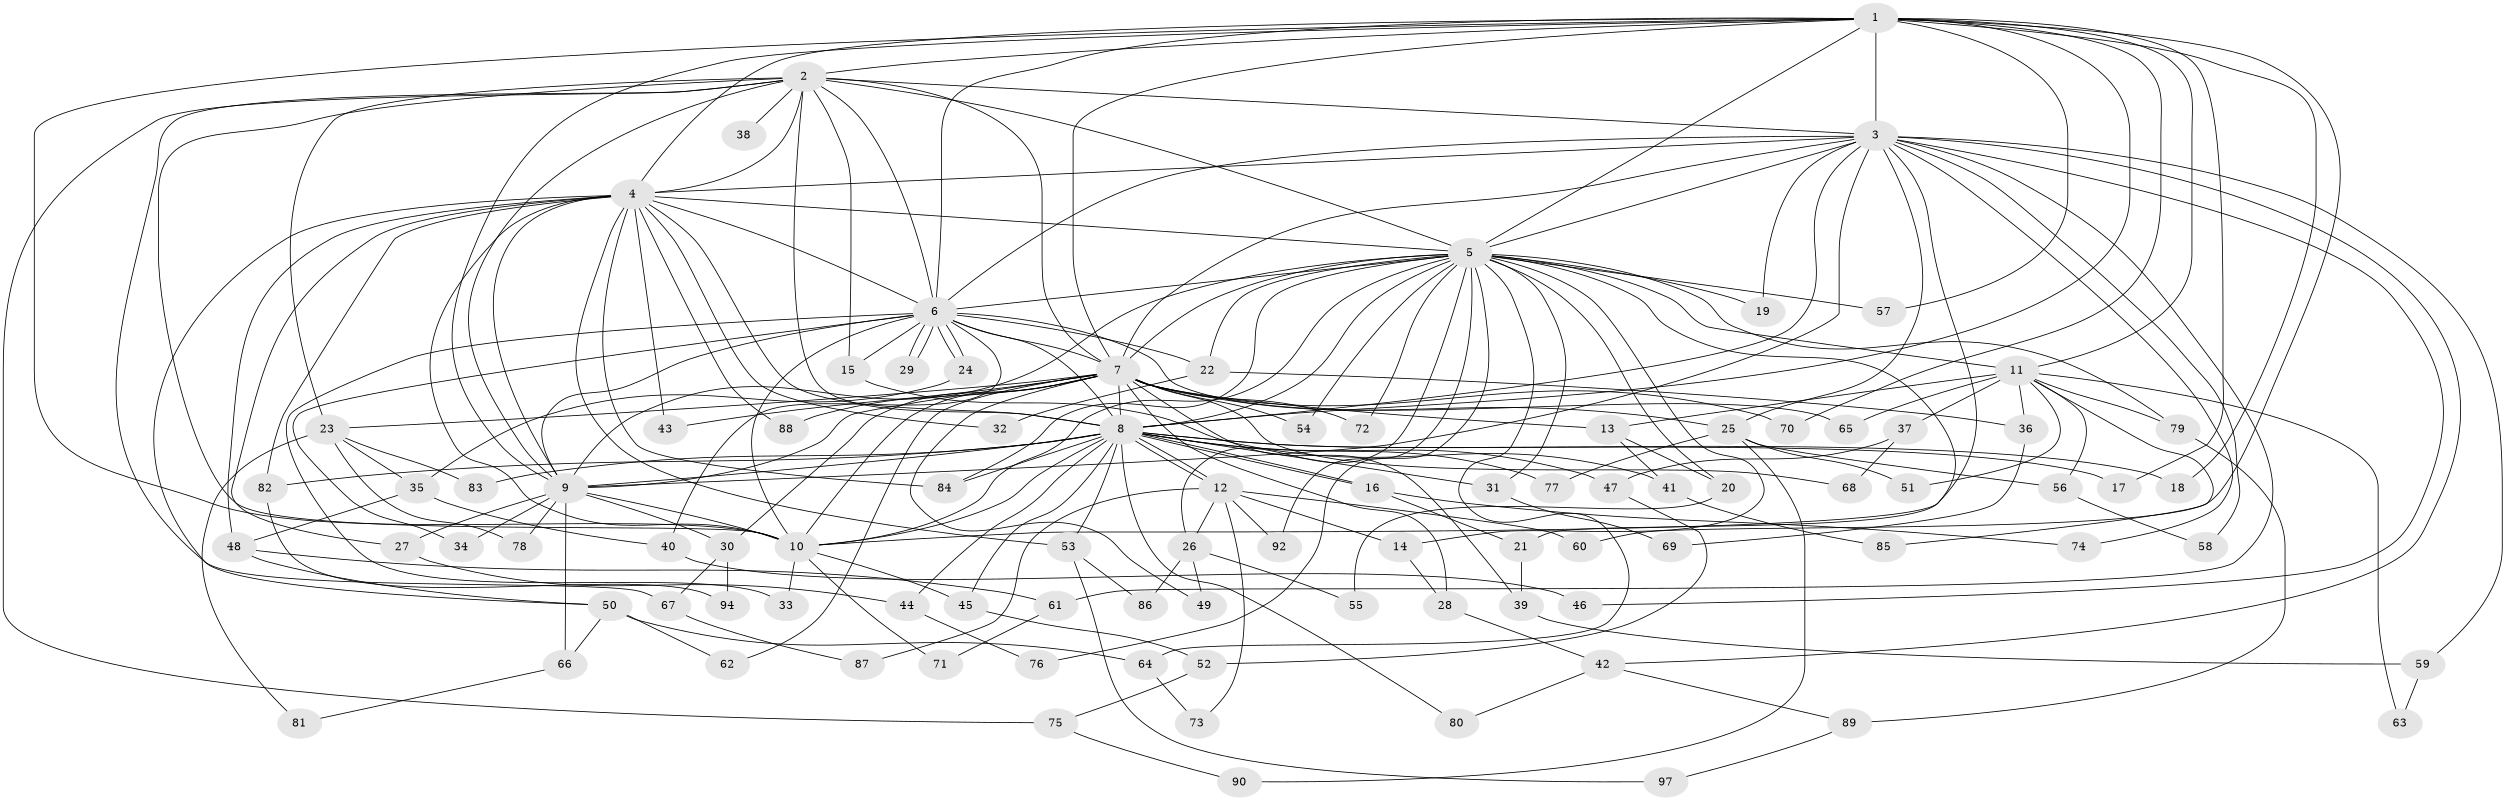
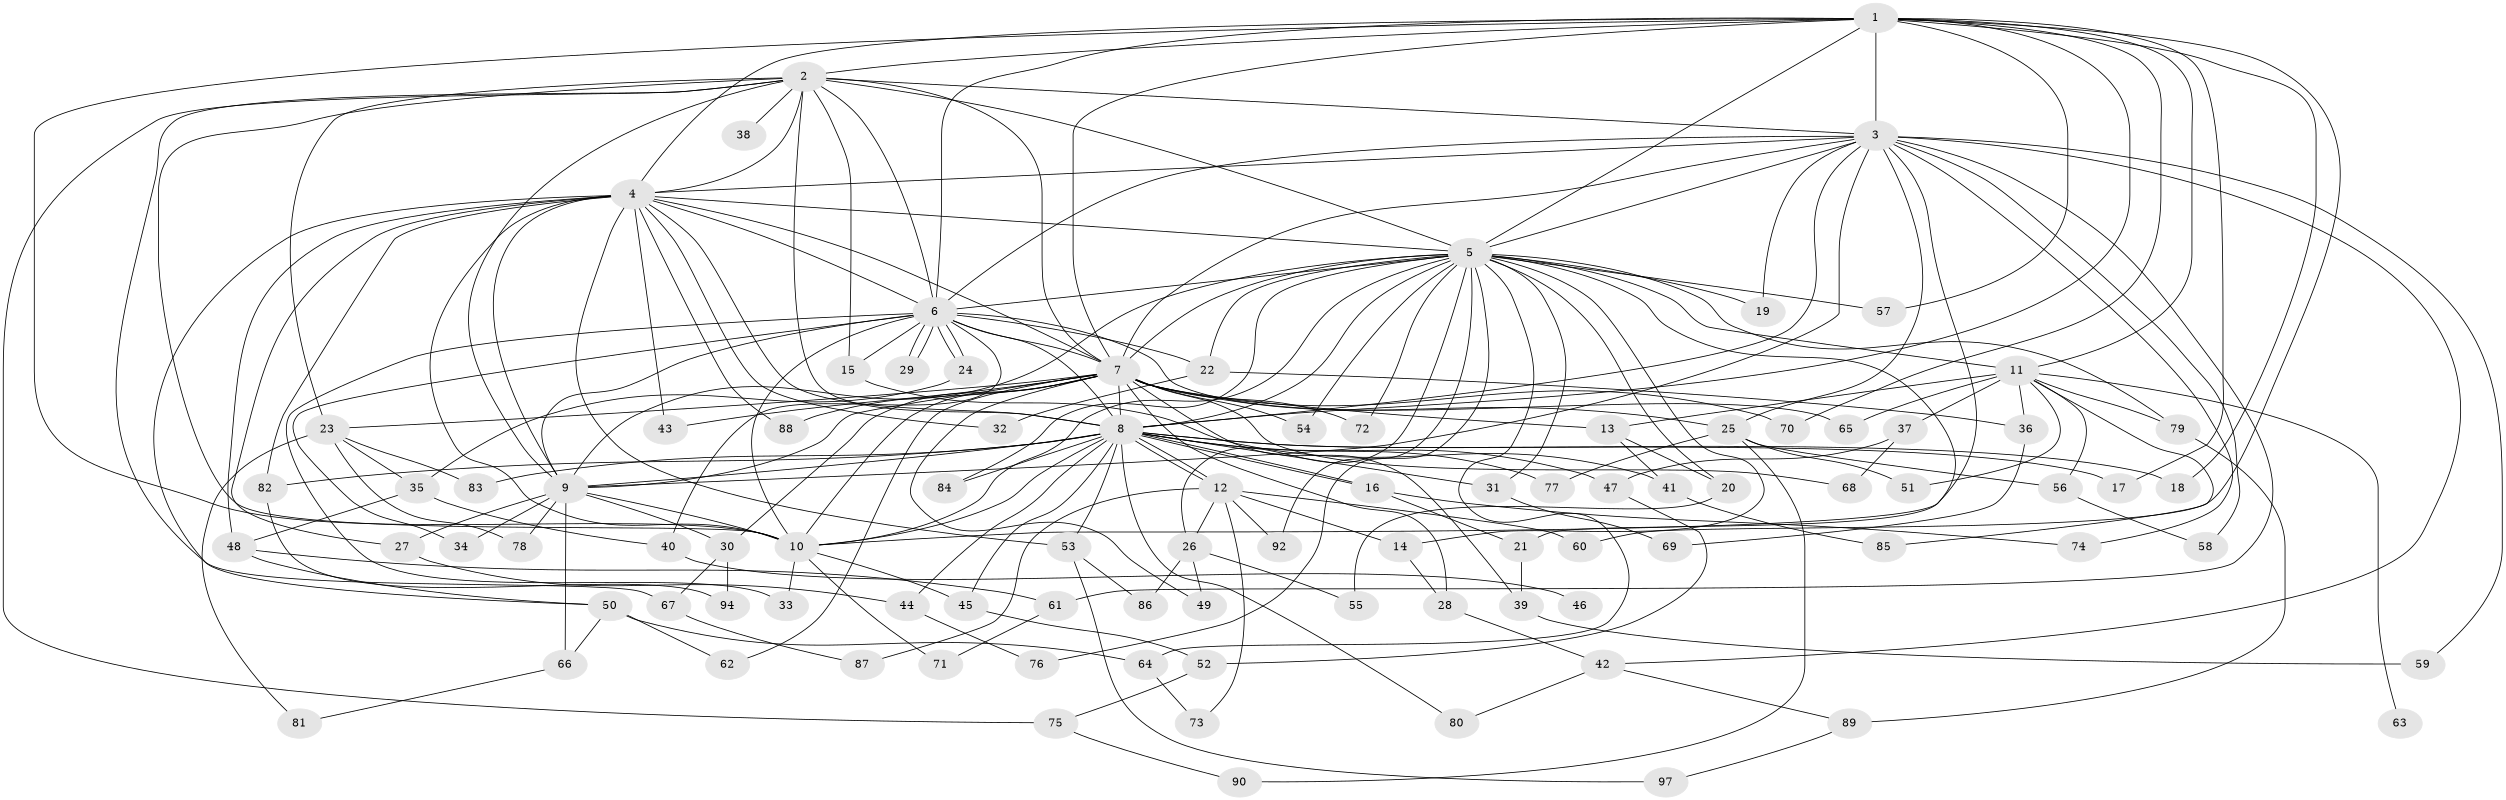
edge "1" -- "9": removed
edge "4" -- "84": now "4" -- "7"
edge "3" -- "46": removed
edge "59" -- "63": removed
